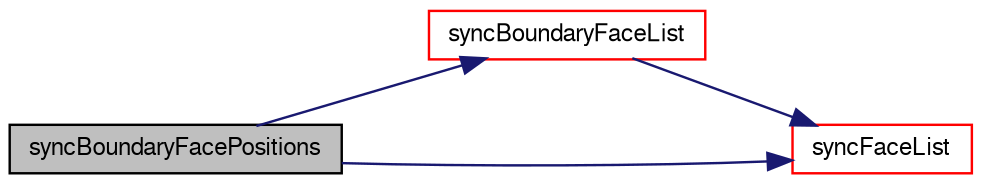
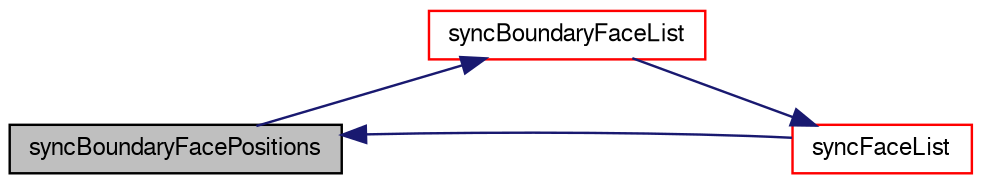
edge "syncBoundaryFacePositions" -> "syncFaceList": reversed
